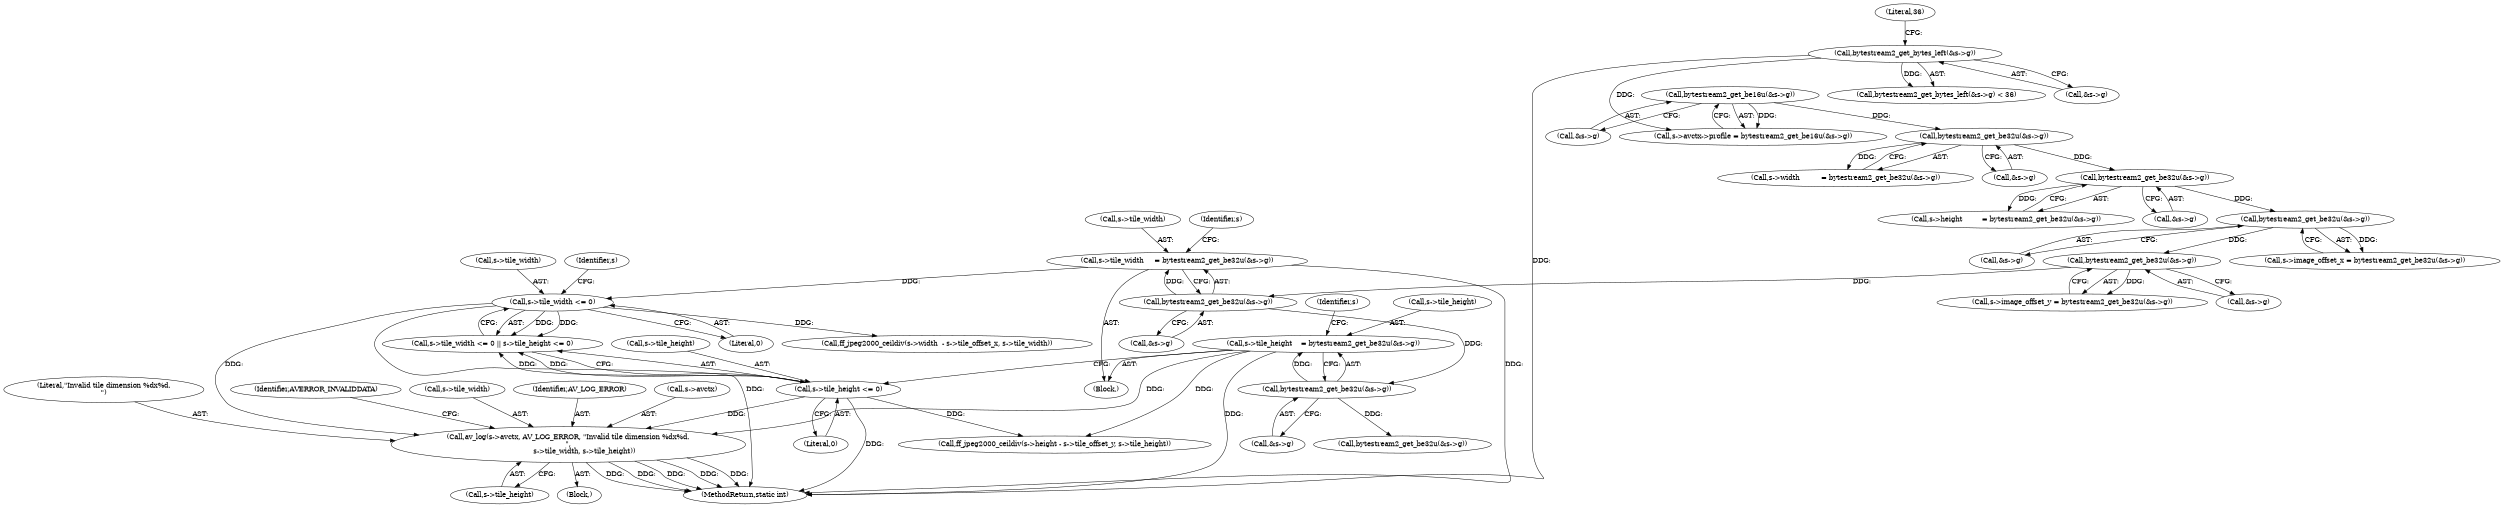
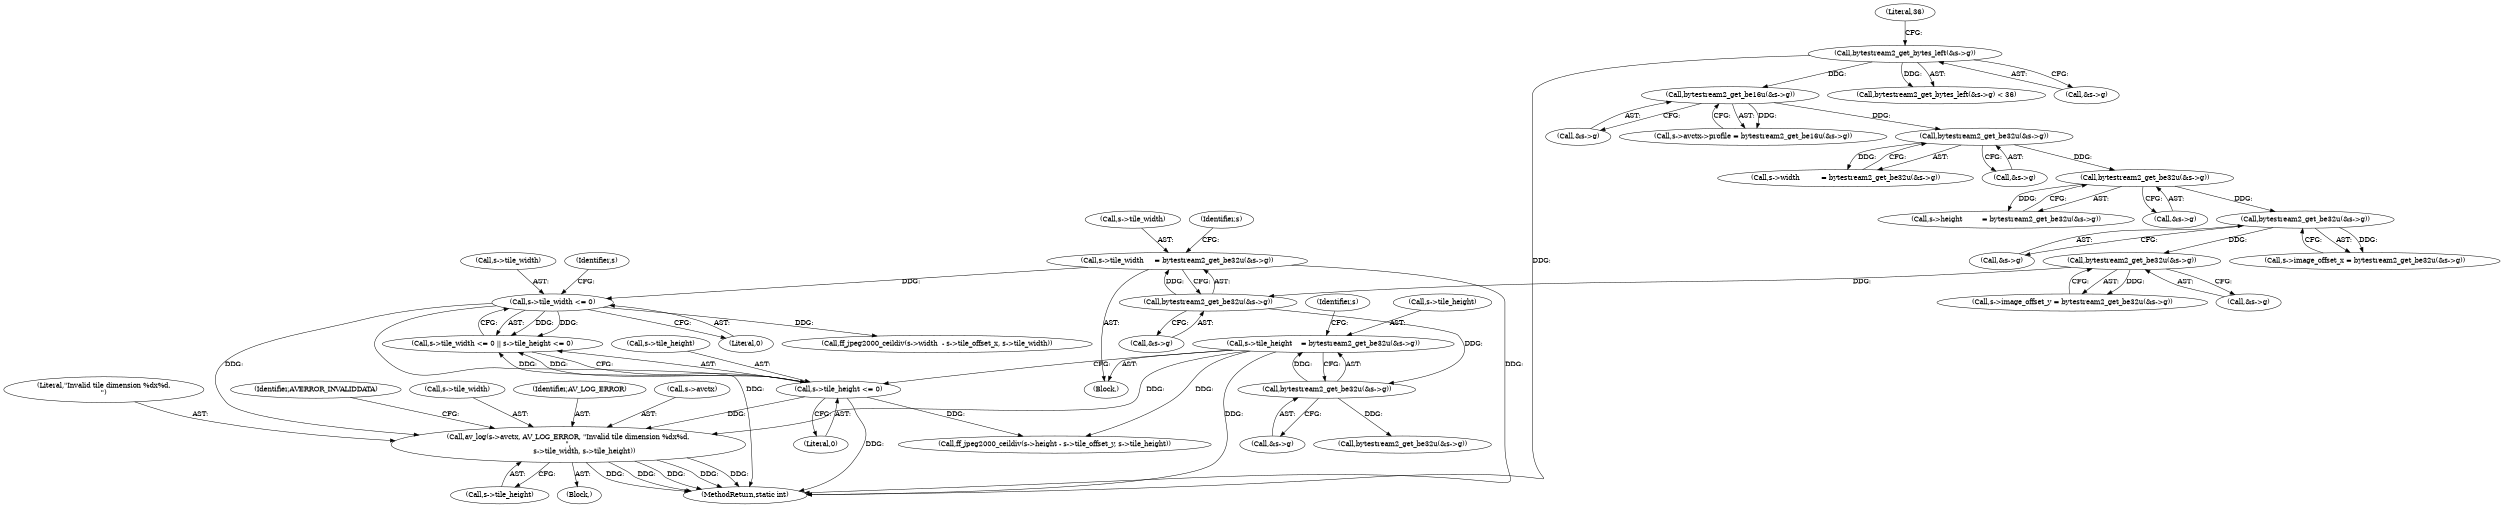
edge "(Call,bytestream2_get_bytes_left(&s->g))" -> "(Call,s->avctx->profile = bytestream2_get_be16u(&s->g))": now "(Call,bytestream2_get_bytes_left(&s->g))" -> "(Call,bytestream2_get_be16u(&s->g))"
